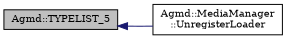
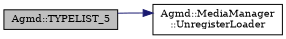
edge "Agmd::MediaManager ::UnregisterLoader" -> "Agmd::TYPELIST_5": reversed
